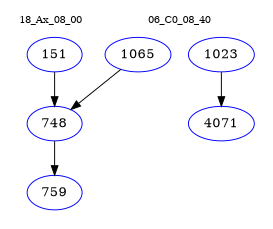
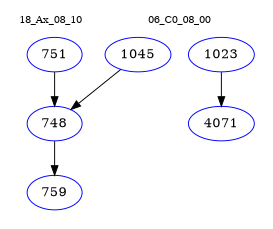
cluster "18_Ax_08_00": label "18_Ax_08_00" -> "18_Ax_08_10"
cluster "06_C0_08_40": label "06_C0_08_40" -> "06_C0_08_00"
node "151": label "151" -> "751"
node "1065": label "1065" -> "1045"
